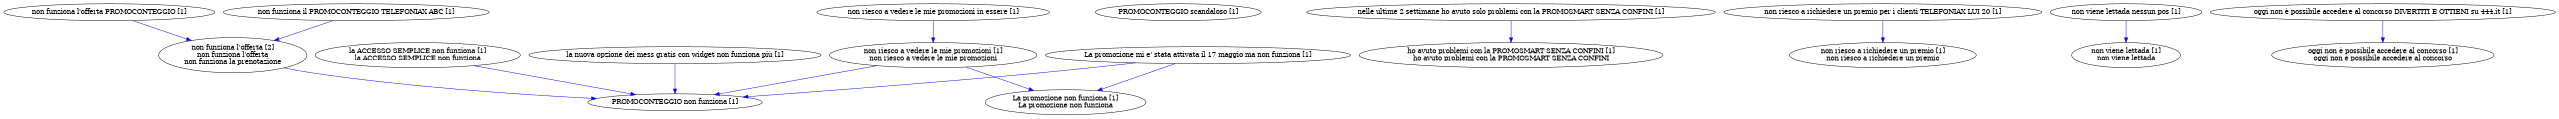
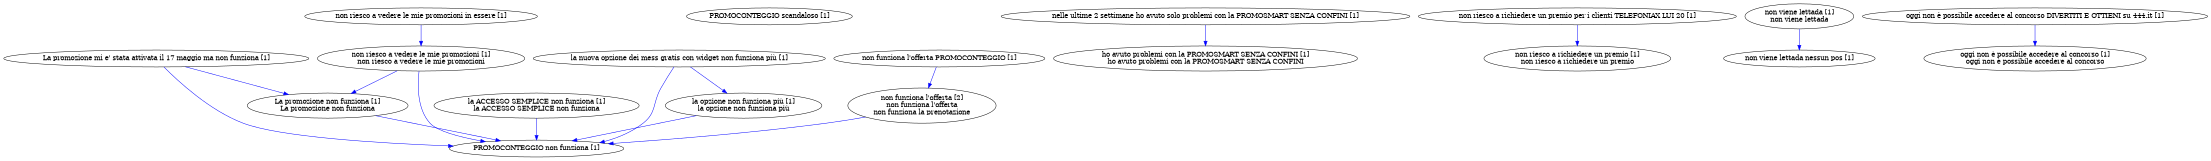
node "non funziona il PROMOCONTEGGIO TELEFONIAX ABC [1]": removed
edge "non viene lettada nessun pos [1]" -> "non viene lettada [1] non viene lettada": reversed
node "la opzione non funziona più [1] la opzione non funziona più": added
edge "La promozione non funziona [1] La promozione non funziona" -> "PROMOCONTEGGIO non funziona [1]": added
